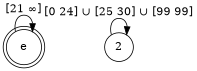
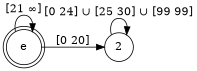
edge "e" -> "2": added, label "[0 20]"
